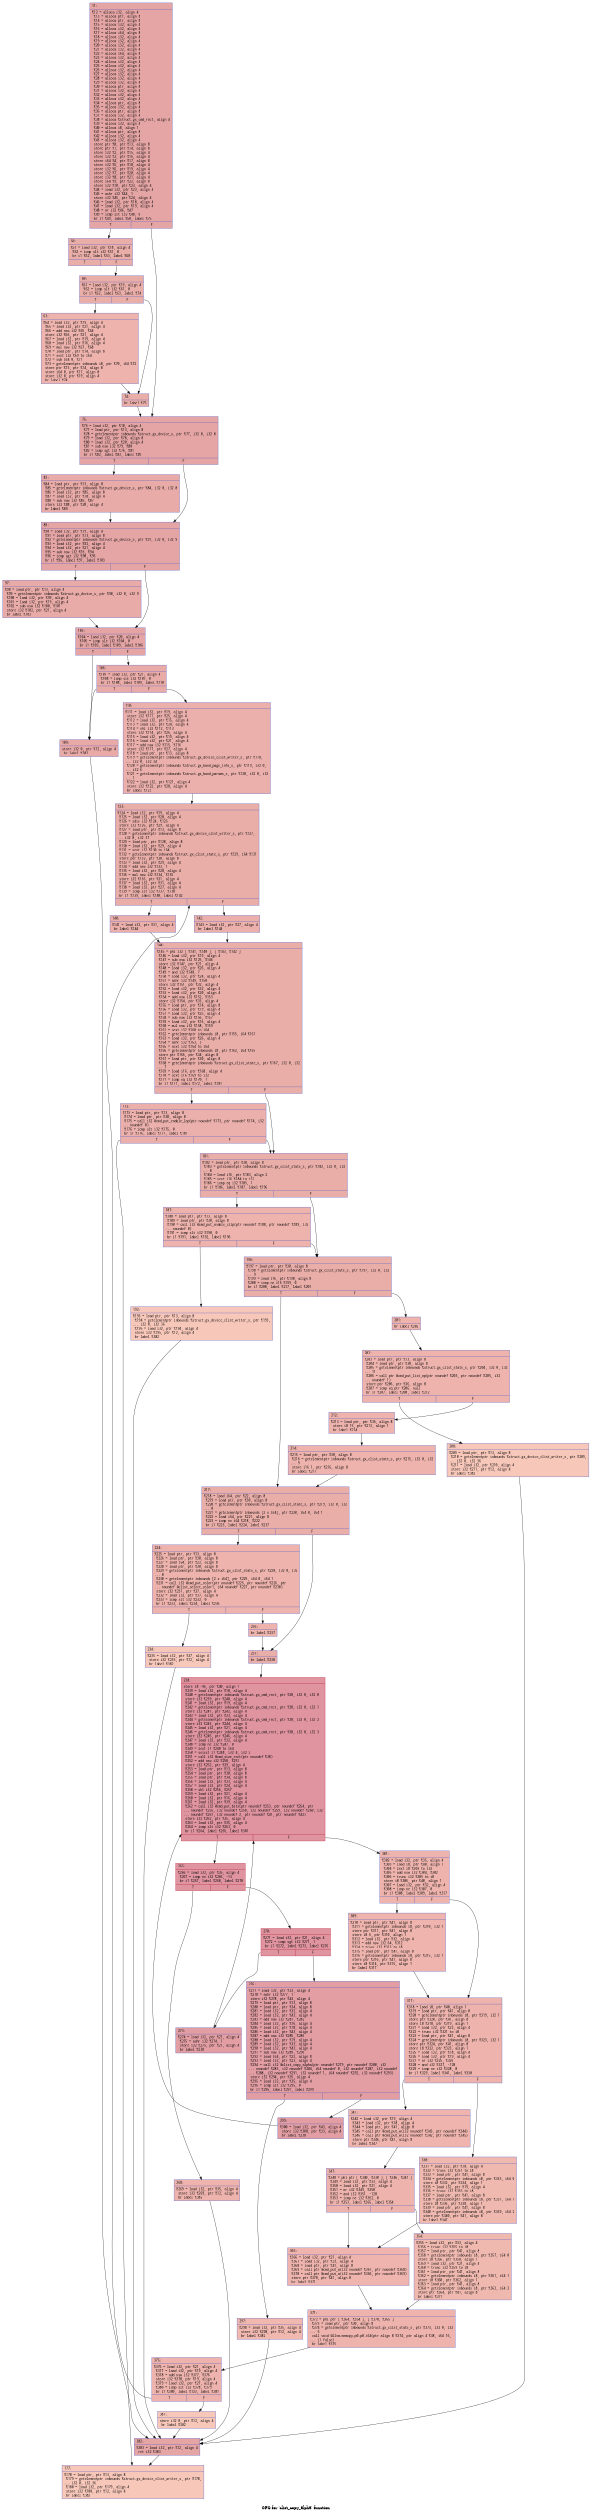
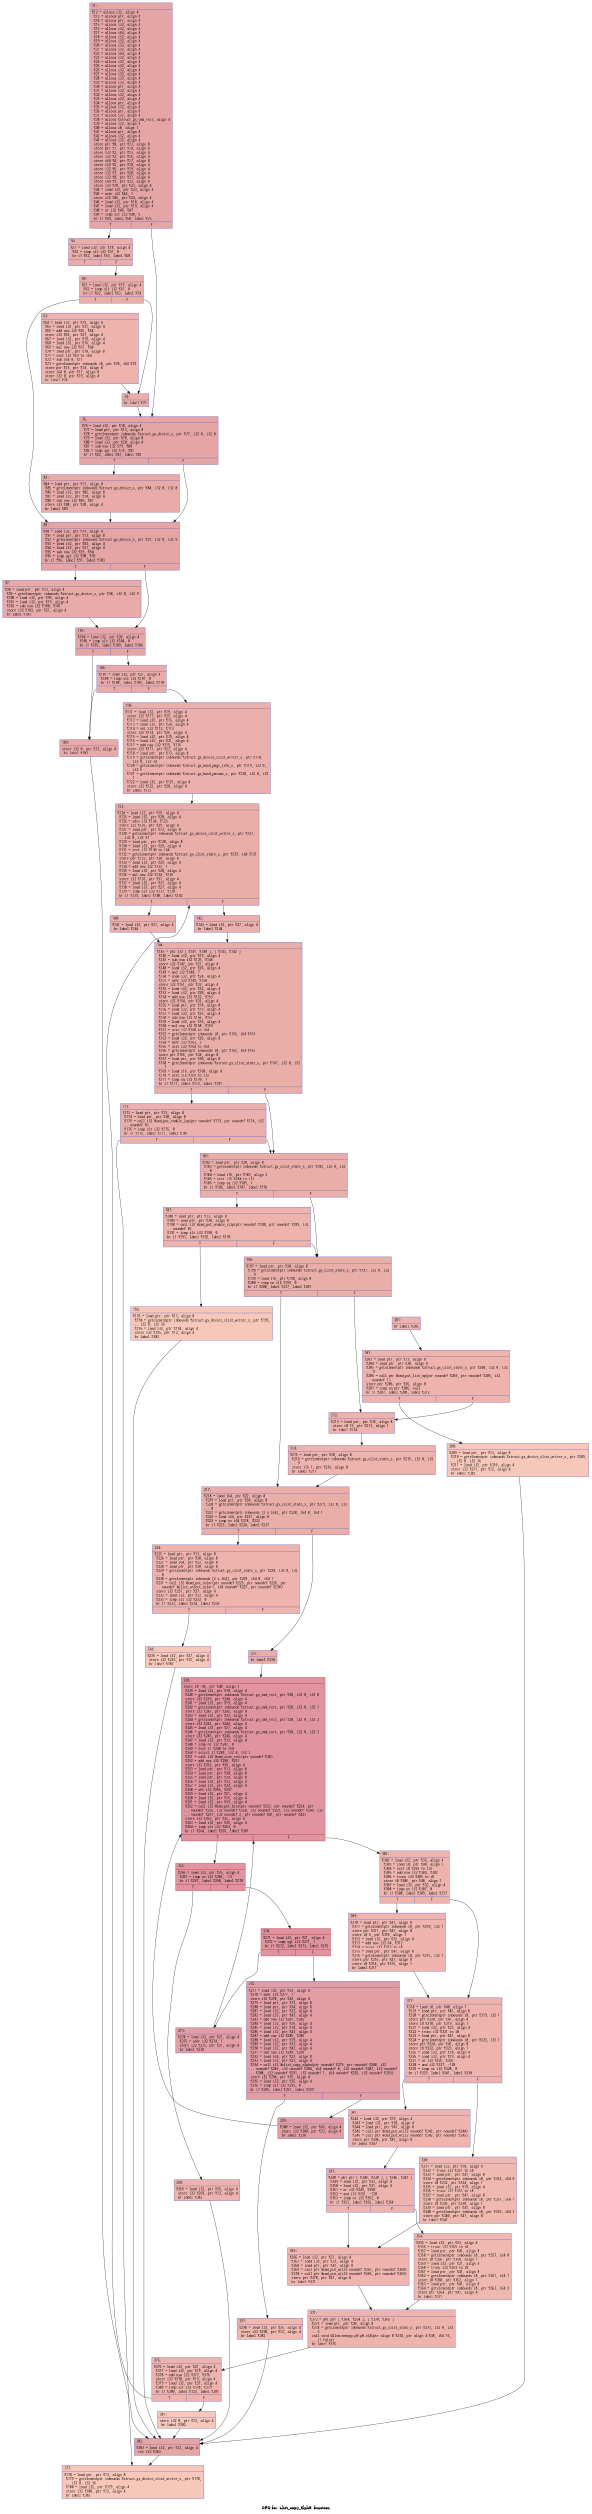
edge "60:" -> "63:": now "60:" -> "89:"
edge "196:" -> "201:": now "196:" -> "212:"
node "236:": removed
